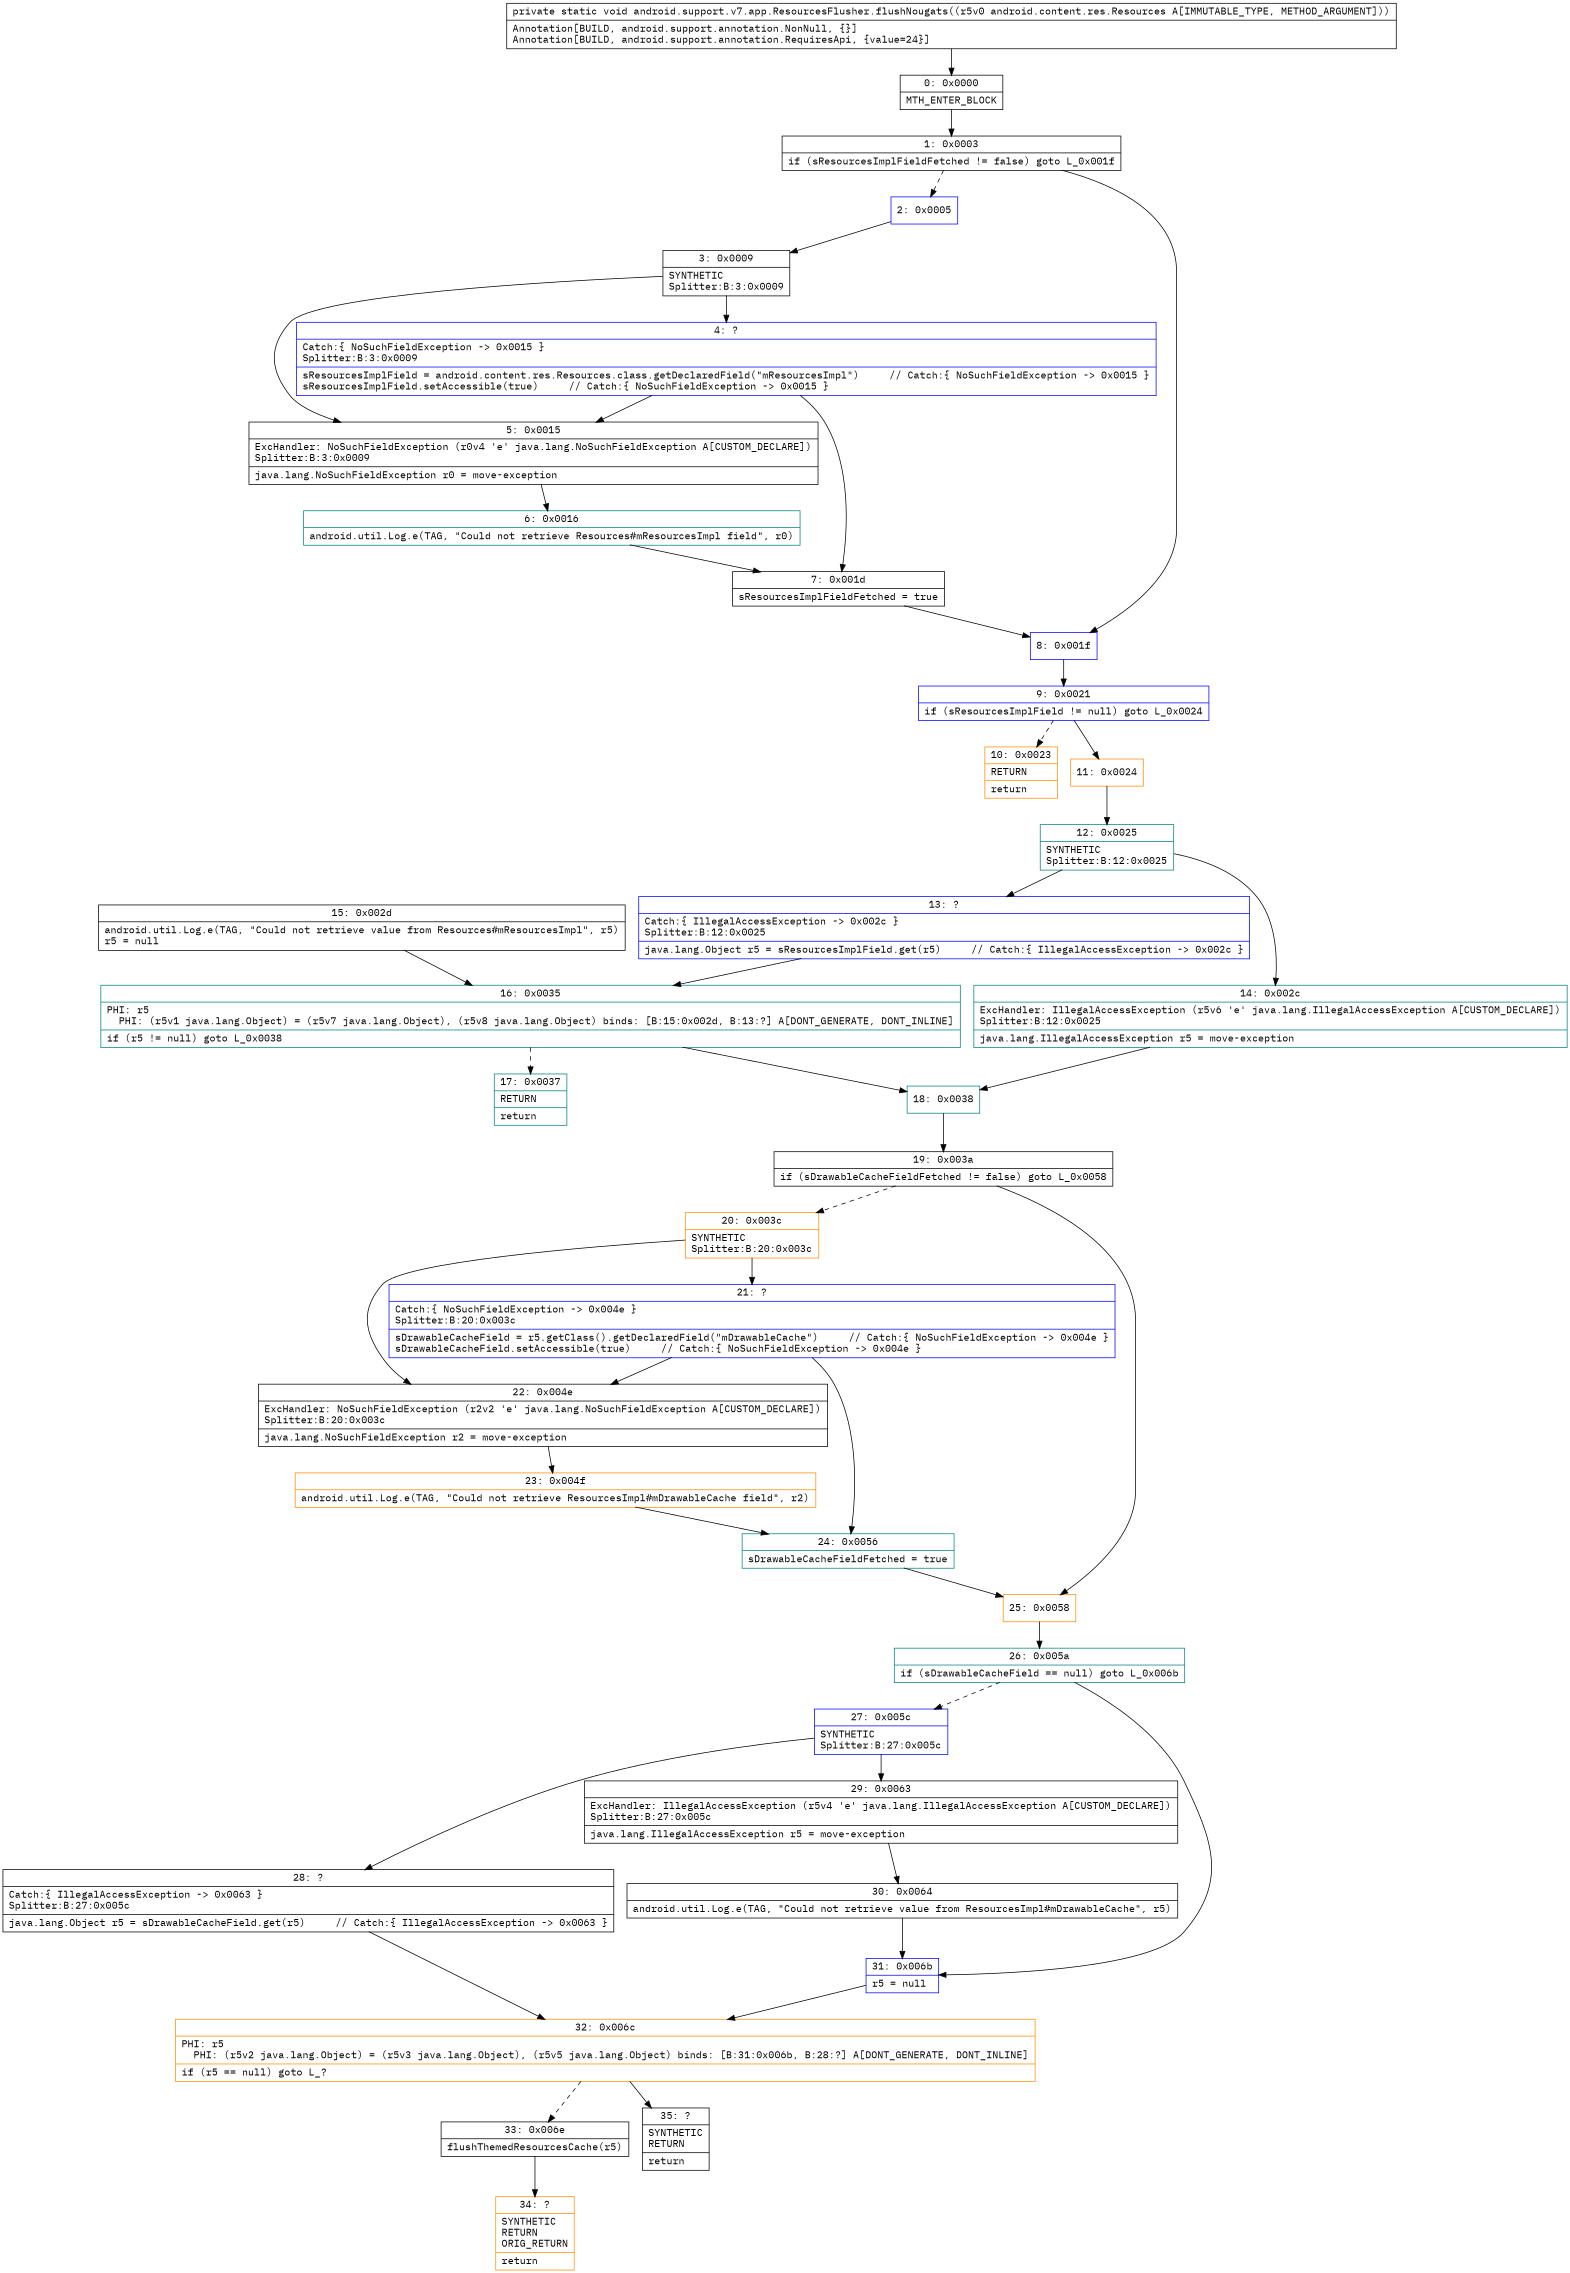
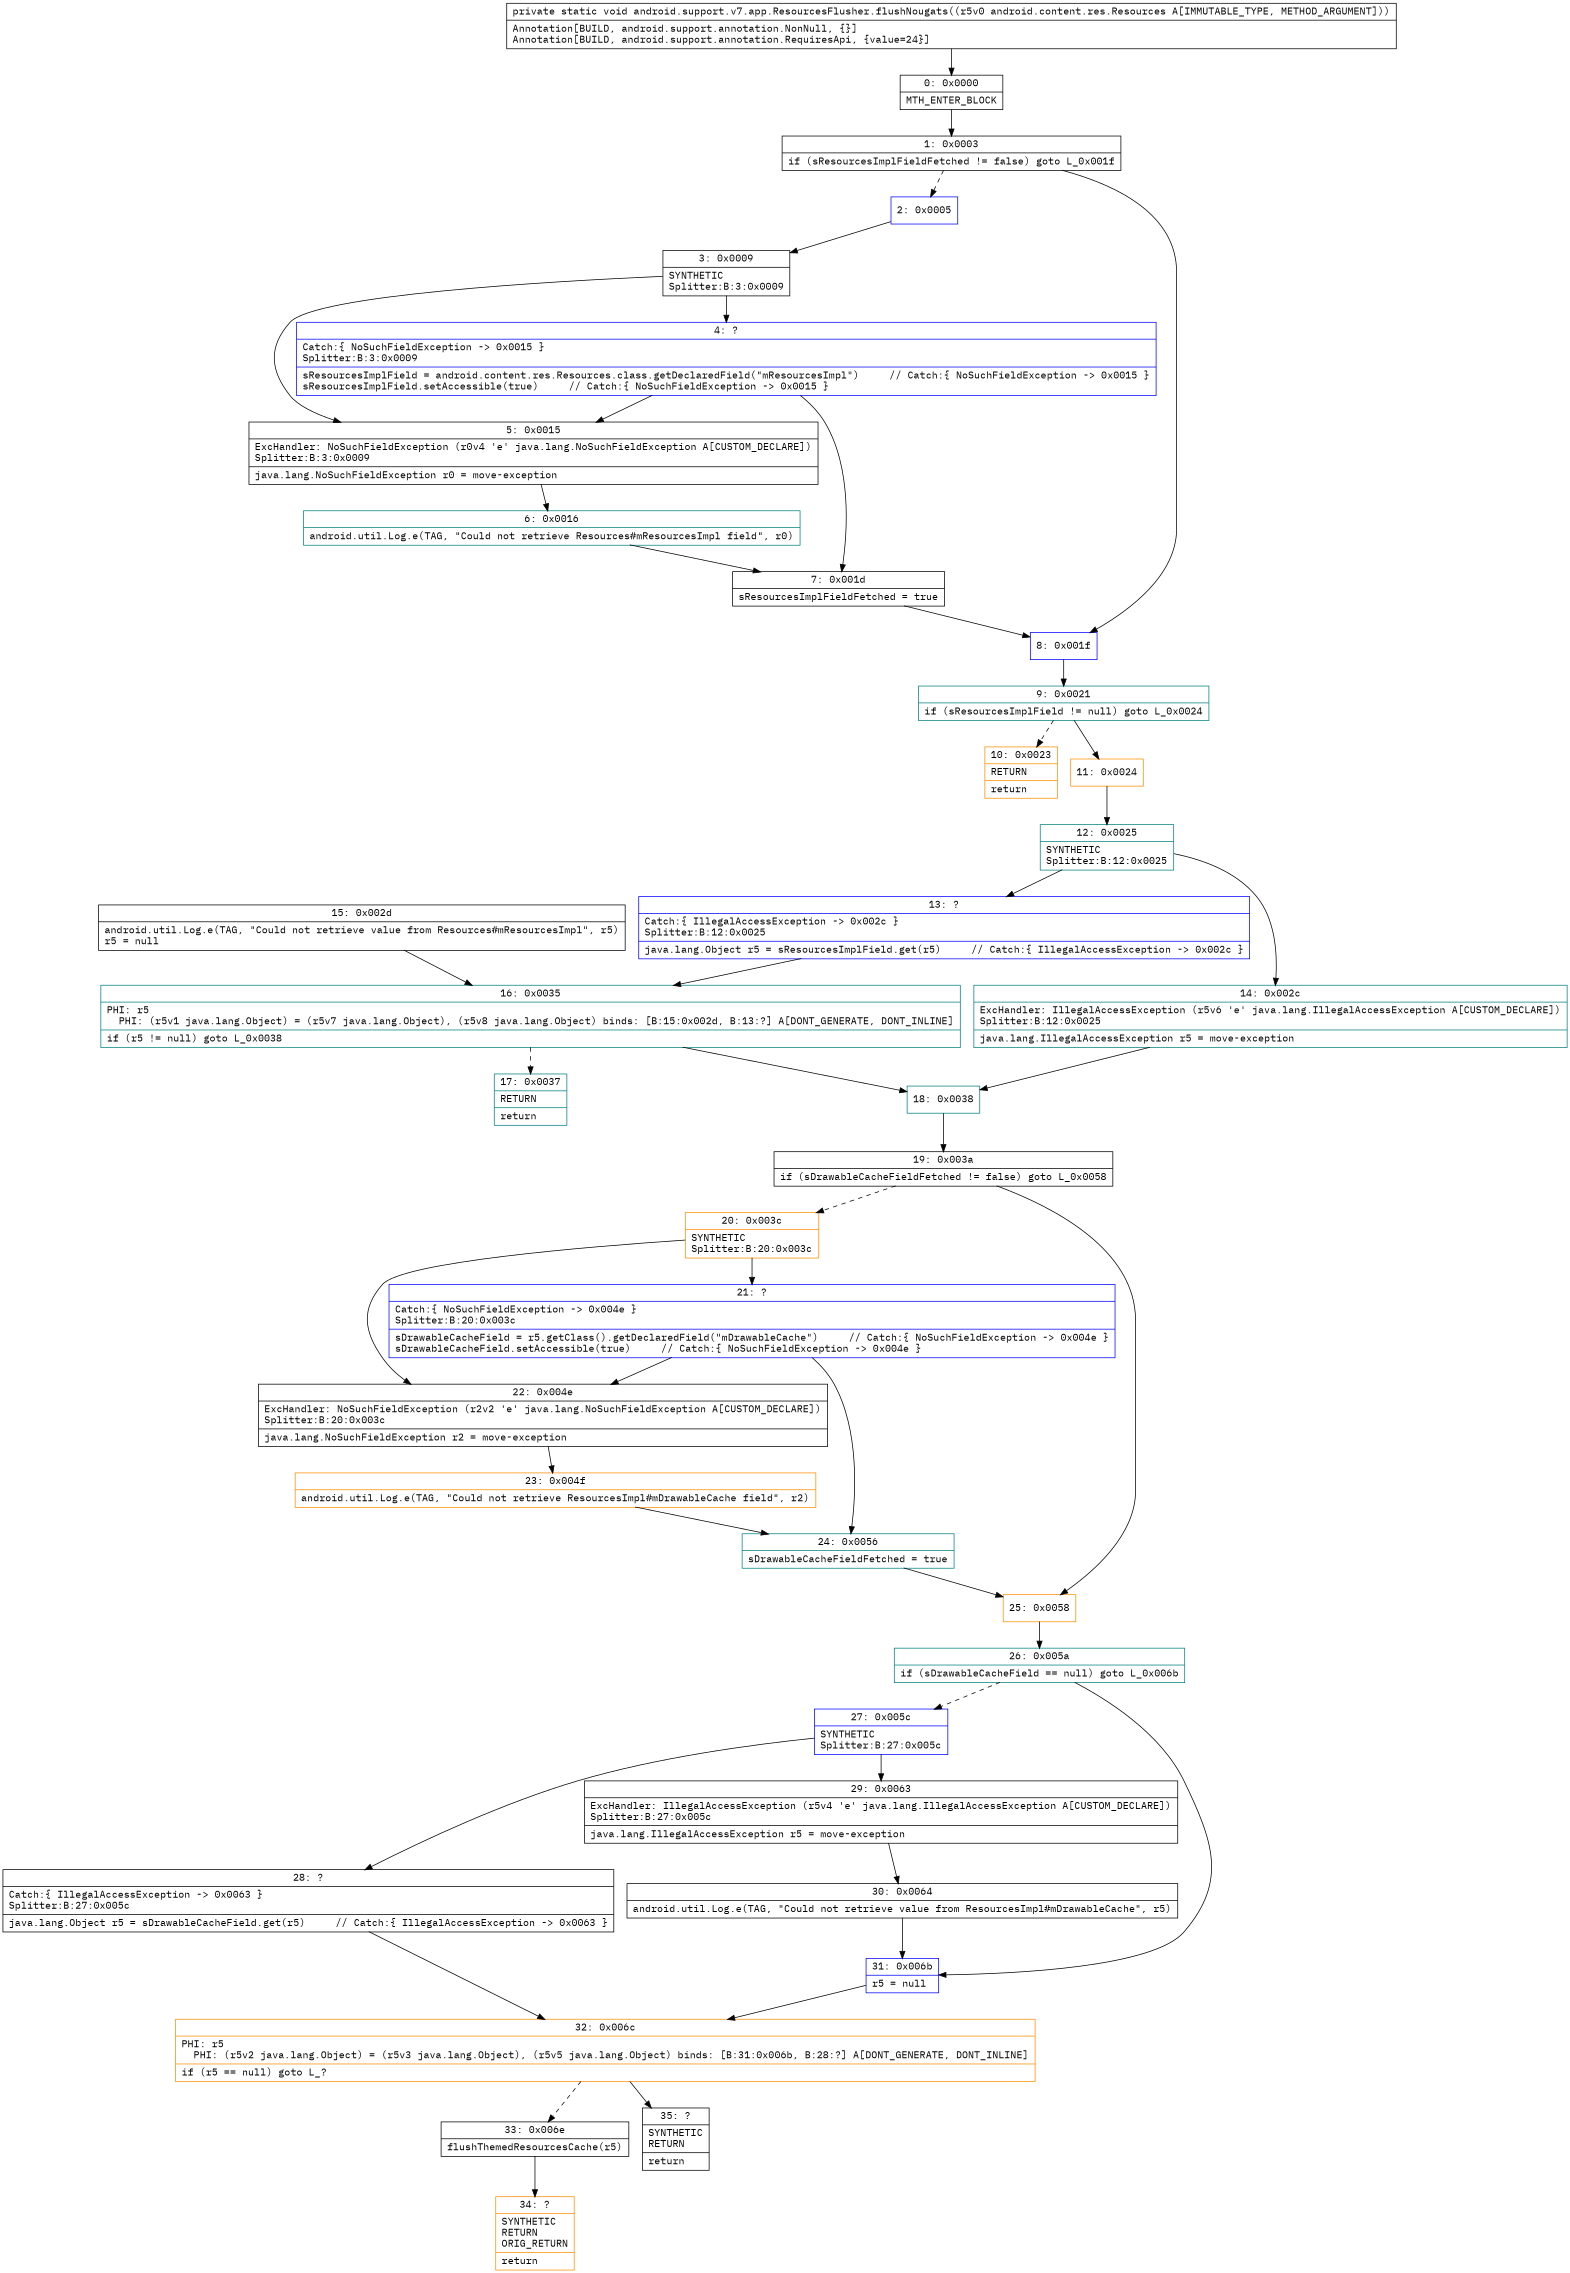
node "9: 0x0021": color blue -> teal
